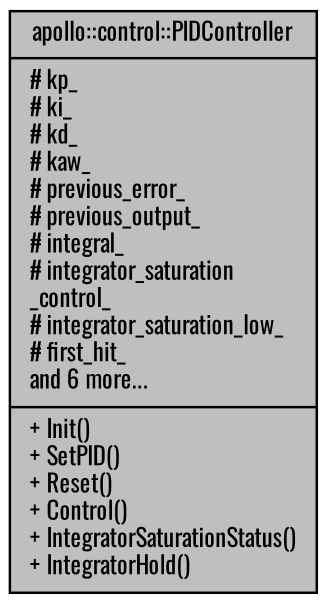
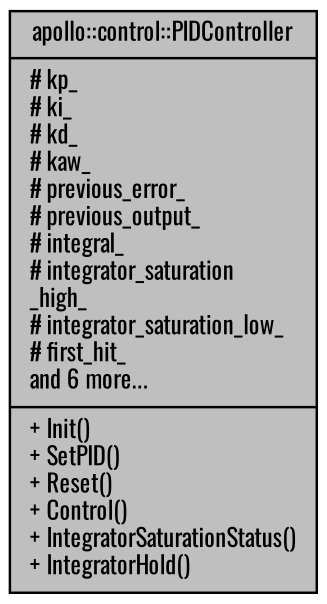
node "apollo::control::PIDController": text "_control_" -> "_high_"
